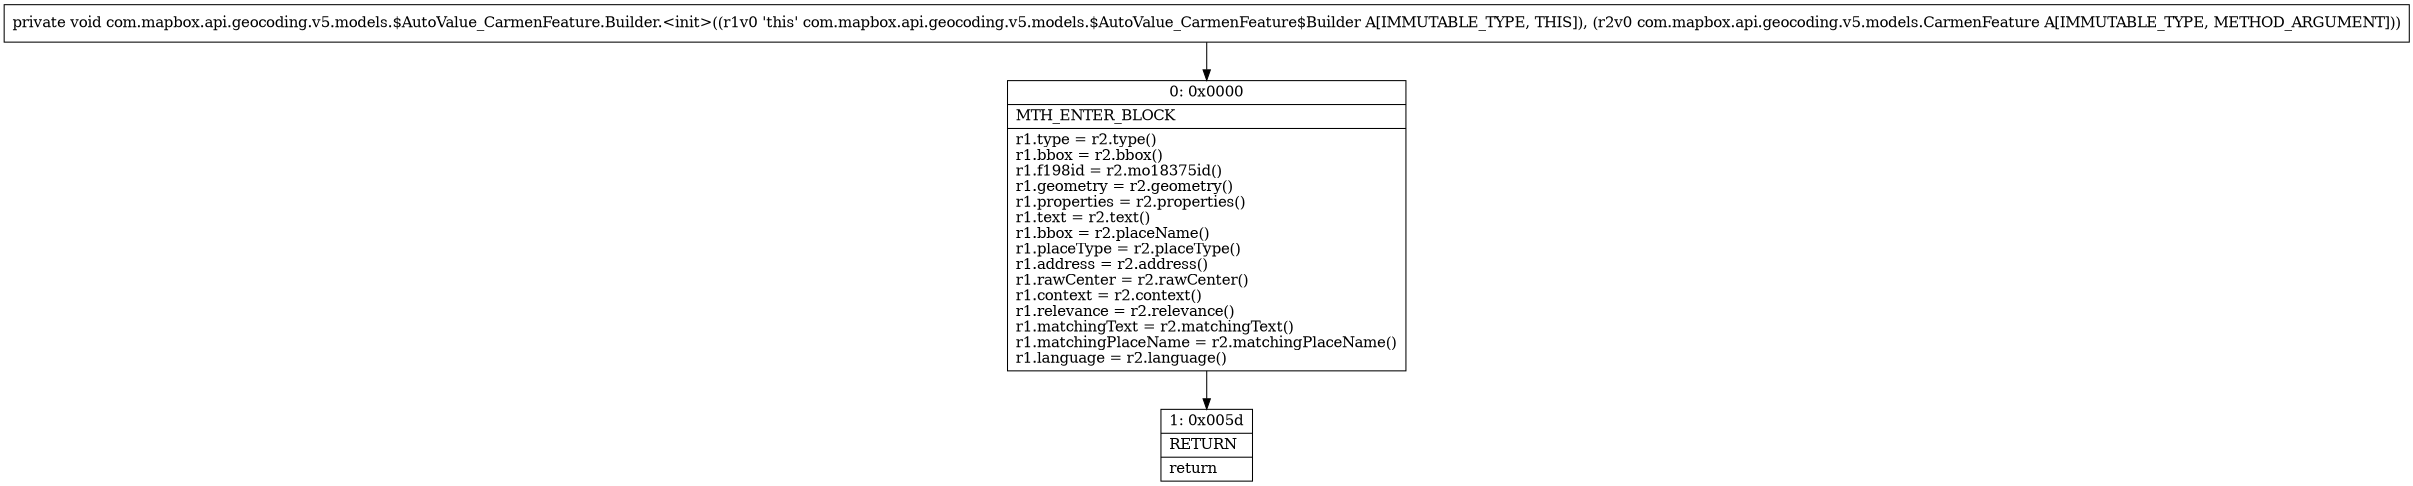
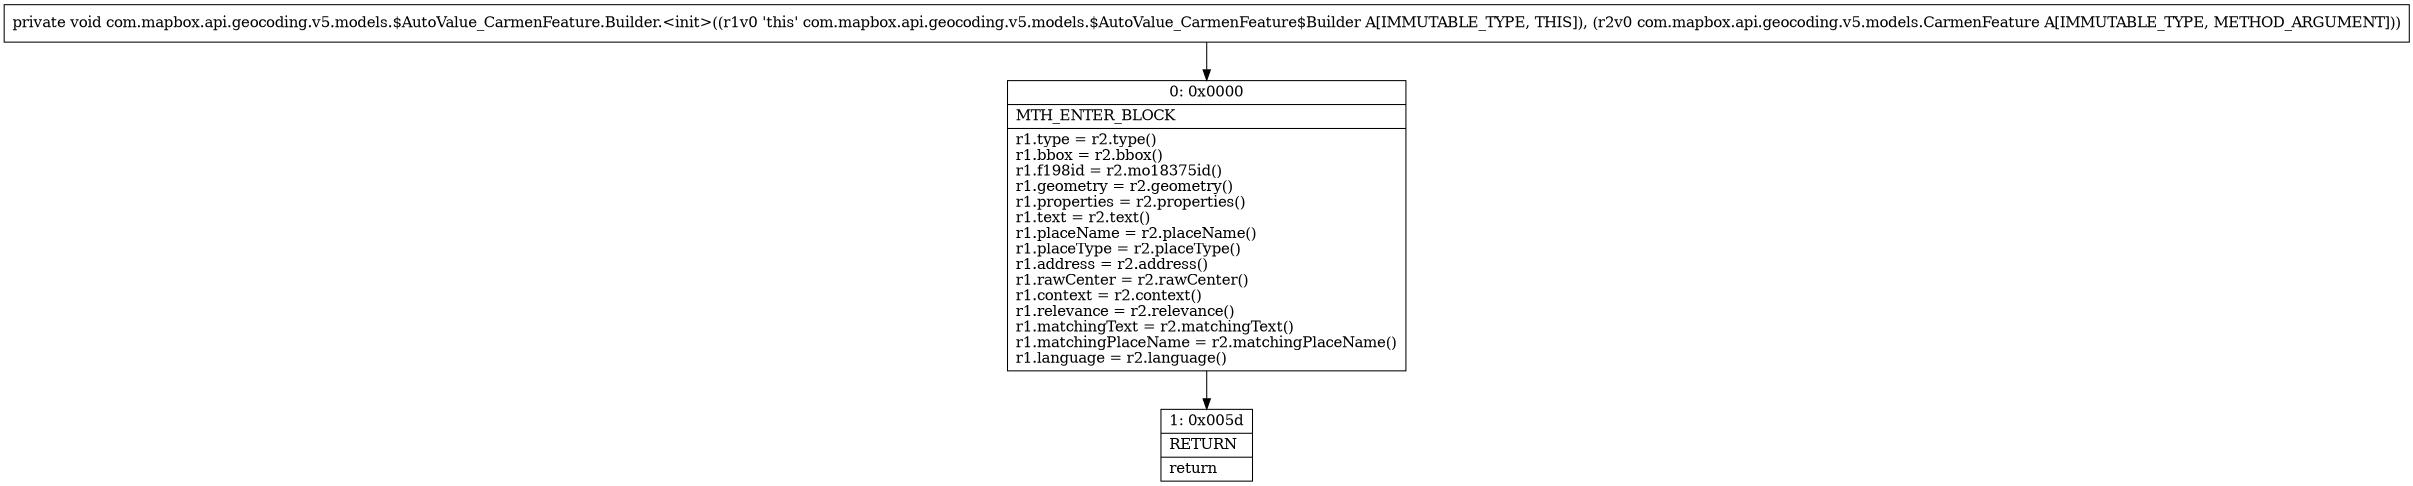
node "0: 0x0000": text "r1.bbox = r2.placeName()" -> "r1.placeName = r2.placeName()"
